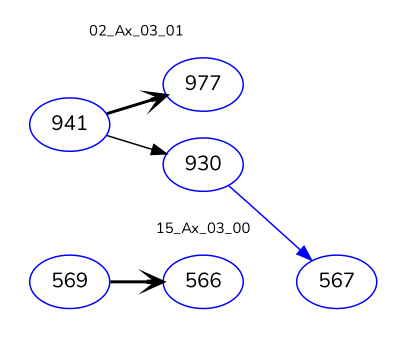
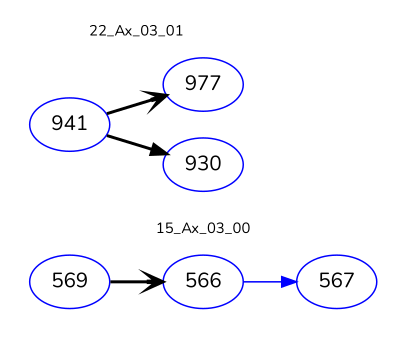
cluster "02_Ax_03_01": label "02_Ax_03_01" -> "22_Ax_03_01"
edge "941" -> "930": style solid -> bold
edge "930" -> "567": now "566" -> "567"
